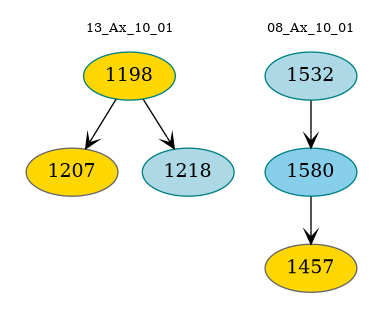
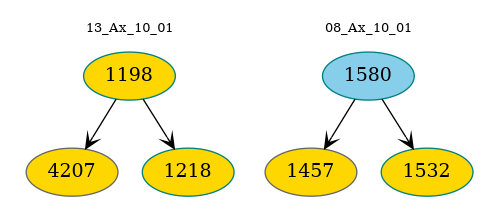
node "1532": fillcolor lightblue -> gold
edge "1532" -> "1580": reversed
node "1207": label "1207" -> "4207"
node "1218": fillcolor lightblue -> gold
